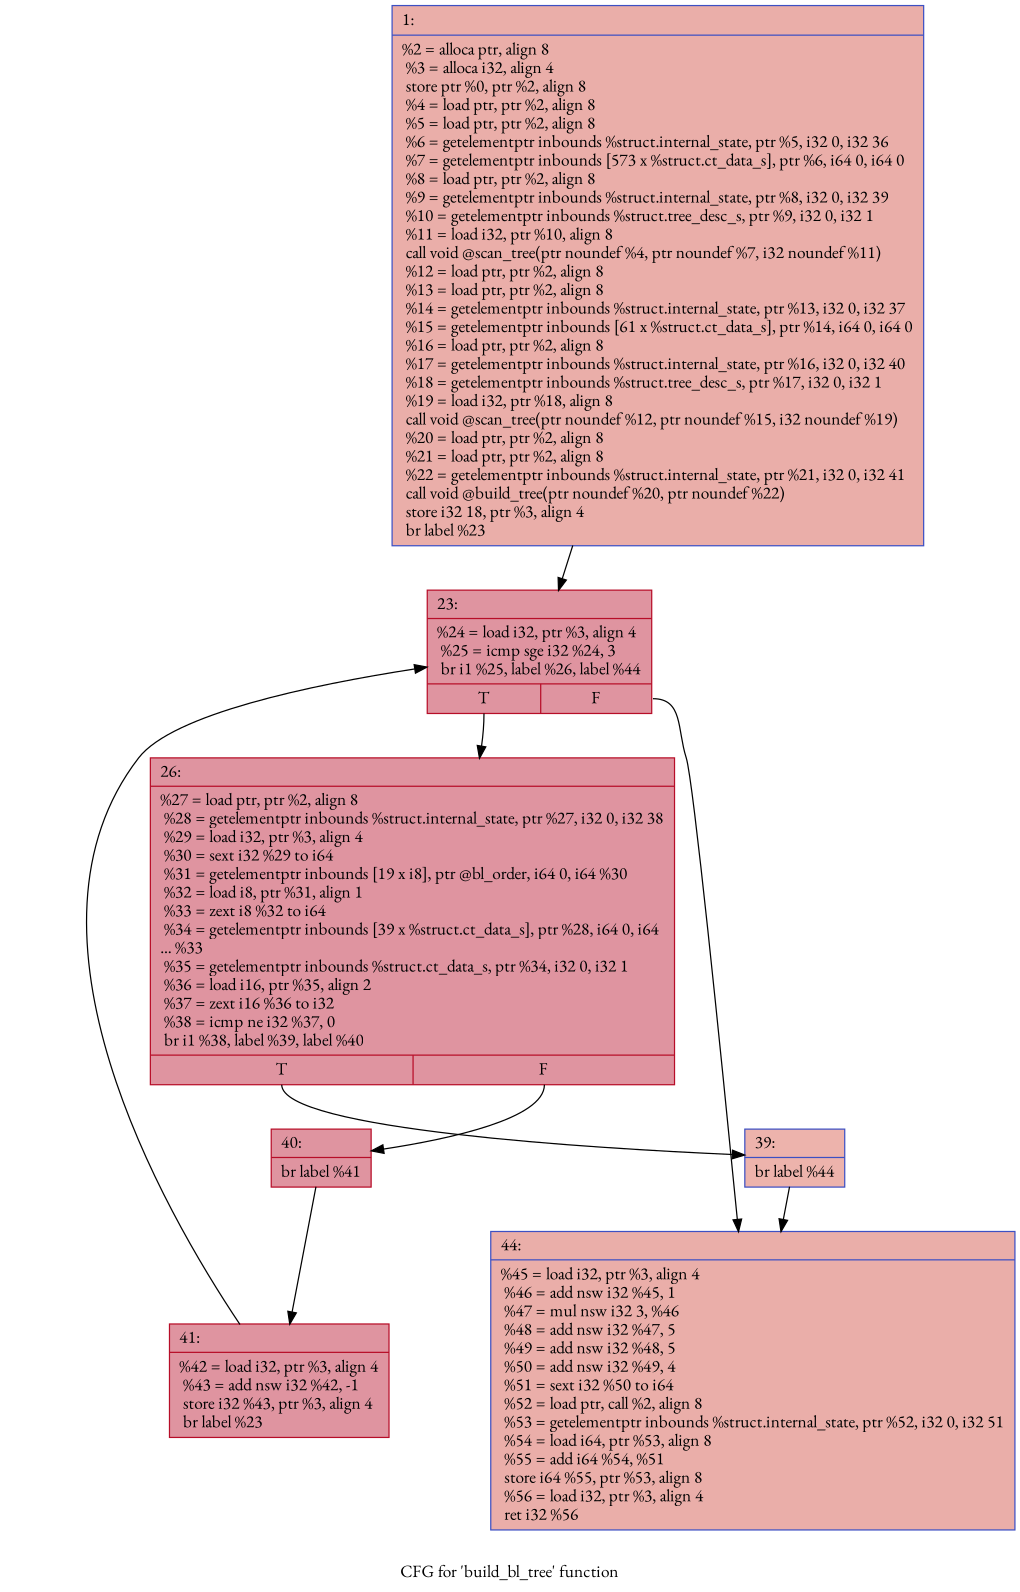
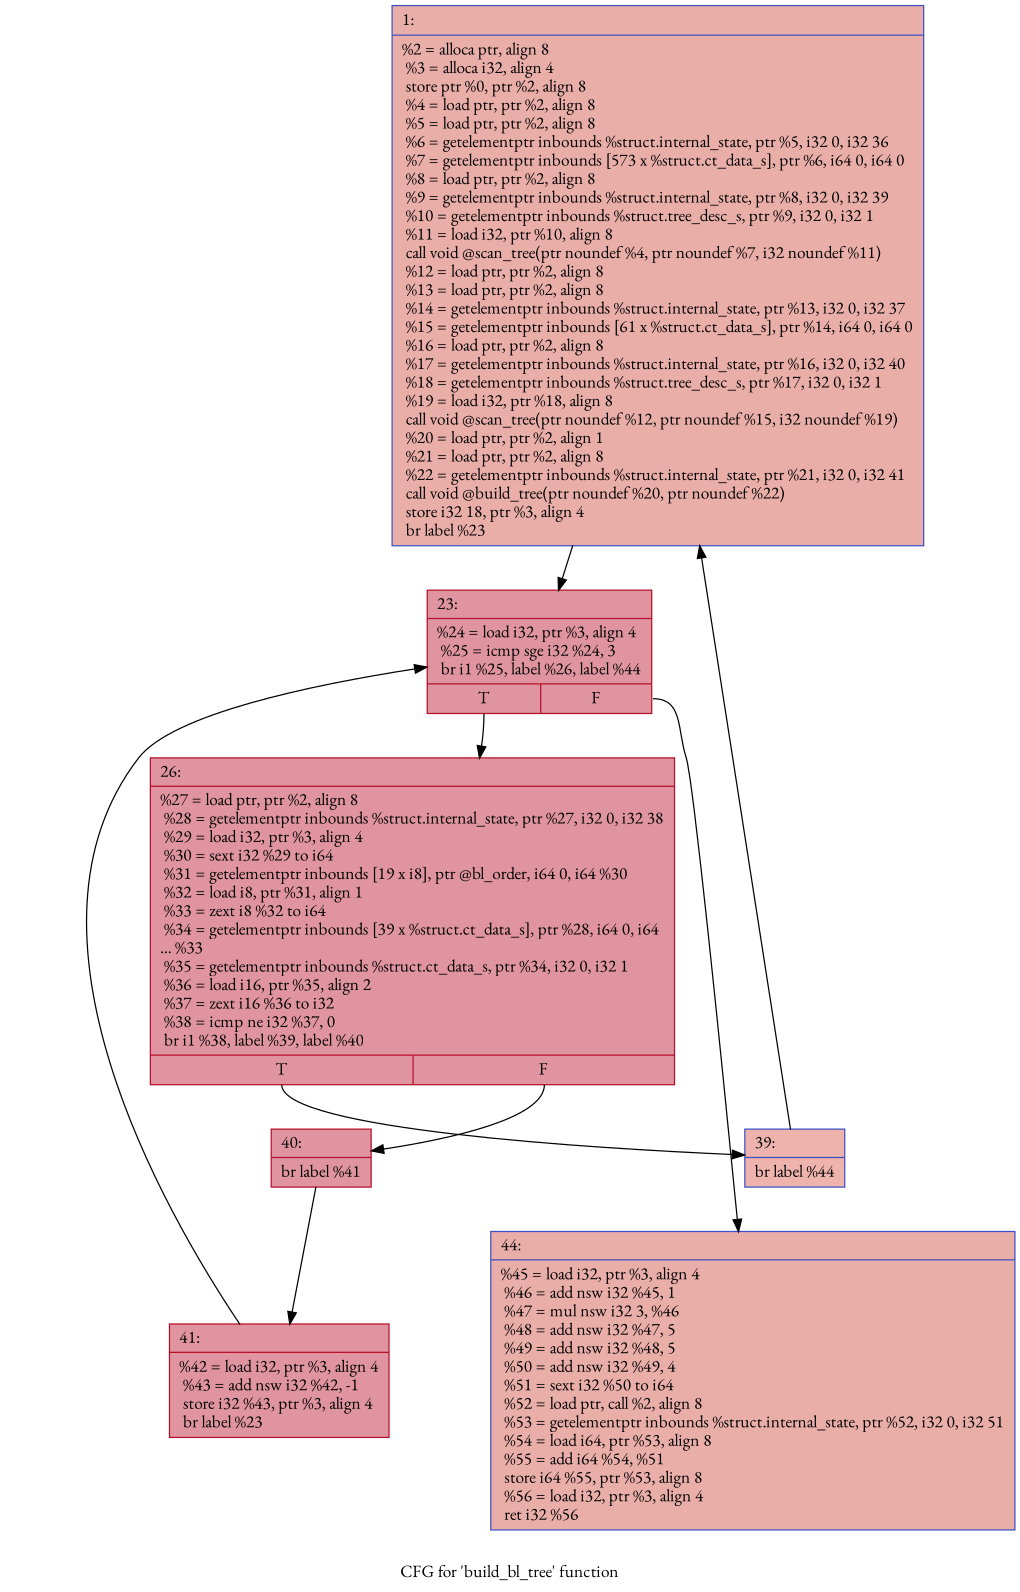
node "1:": text "%20 = load ptr, ptr %2, align 8" -> "%20 = load ptr, ptr %2, align 1"
edge "39:" -> "44:": now "39:" -> "1:"
